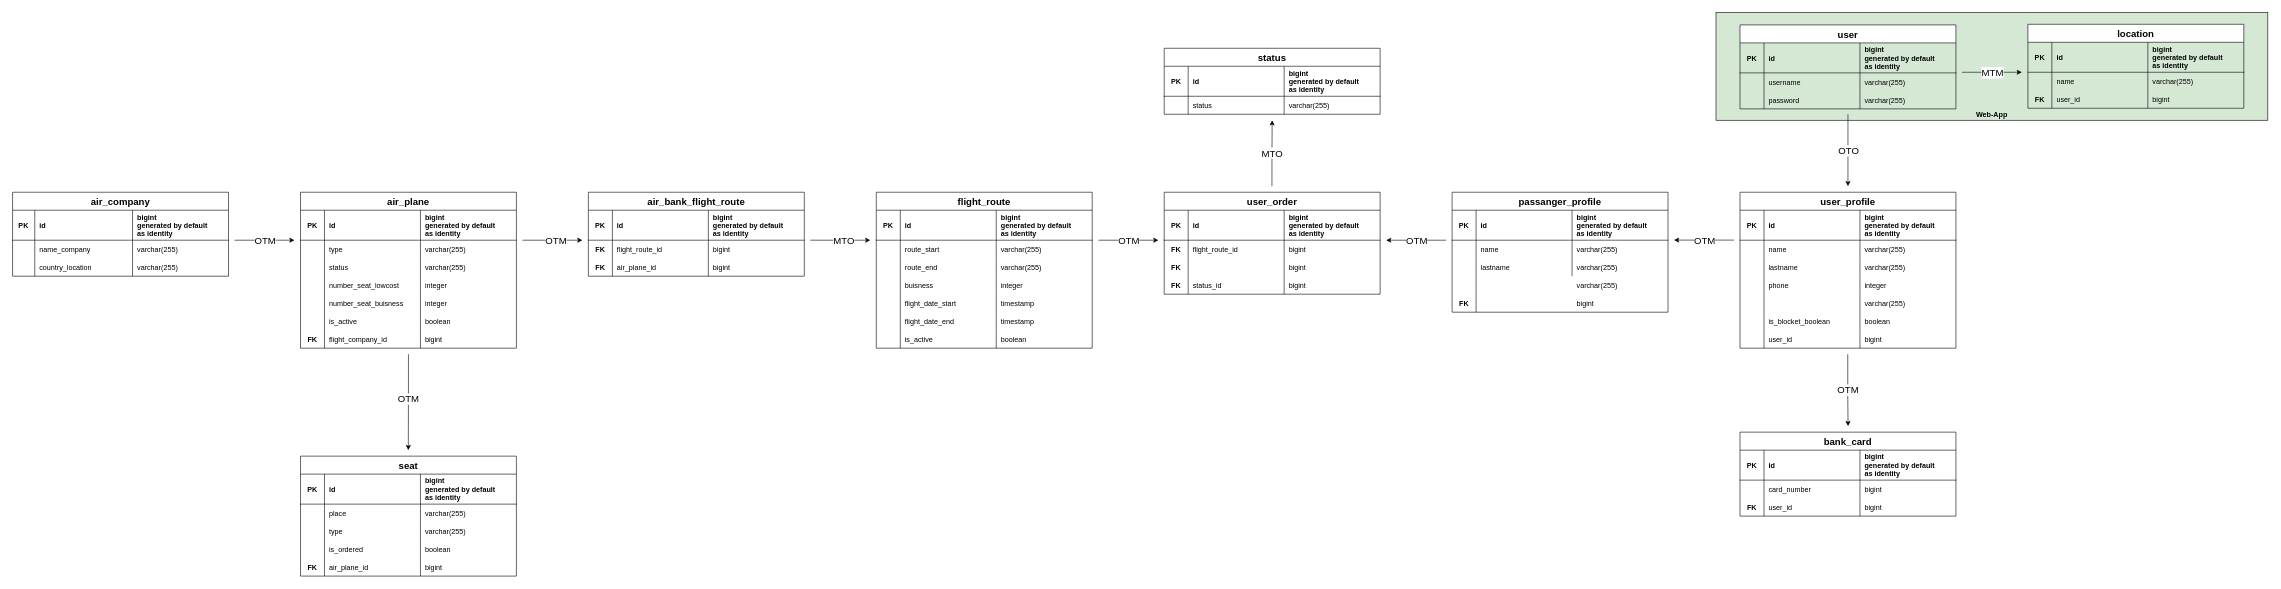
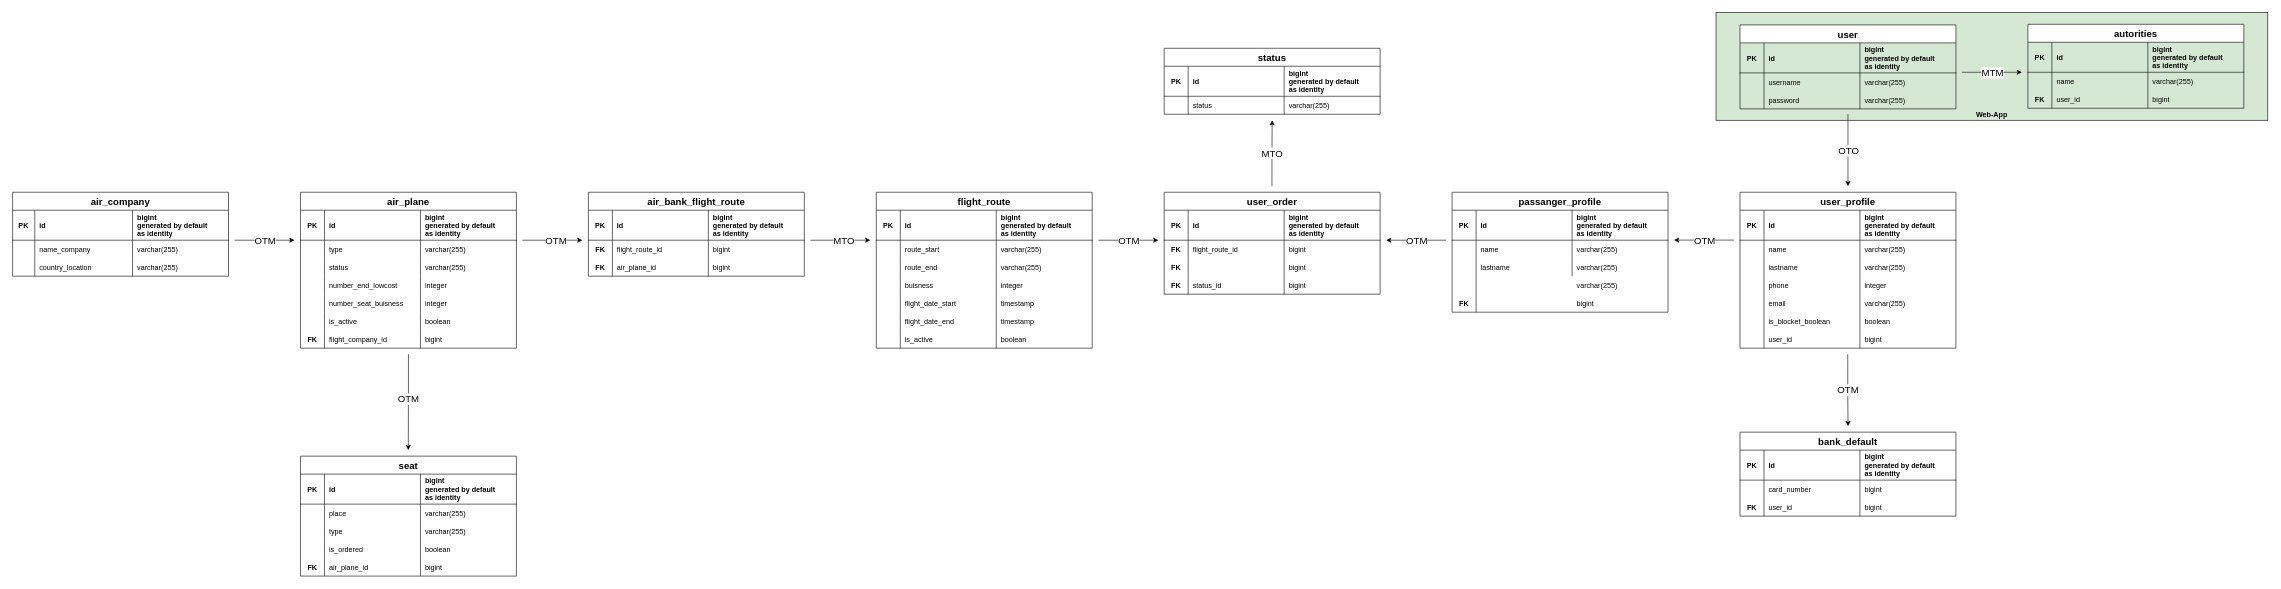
node "location": label "location" -> "autorities"
node "number_seat_lowcost": label "number_seat_lowcost" -> "number_end_lowcost"
node "email": added
node "bank_card": label "bank_card" -> "bank_default"
